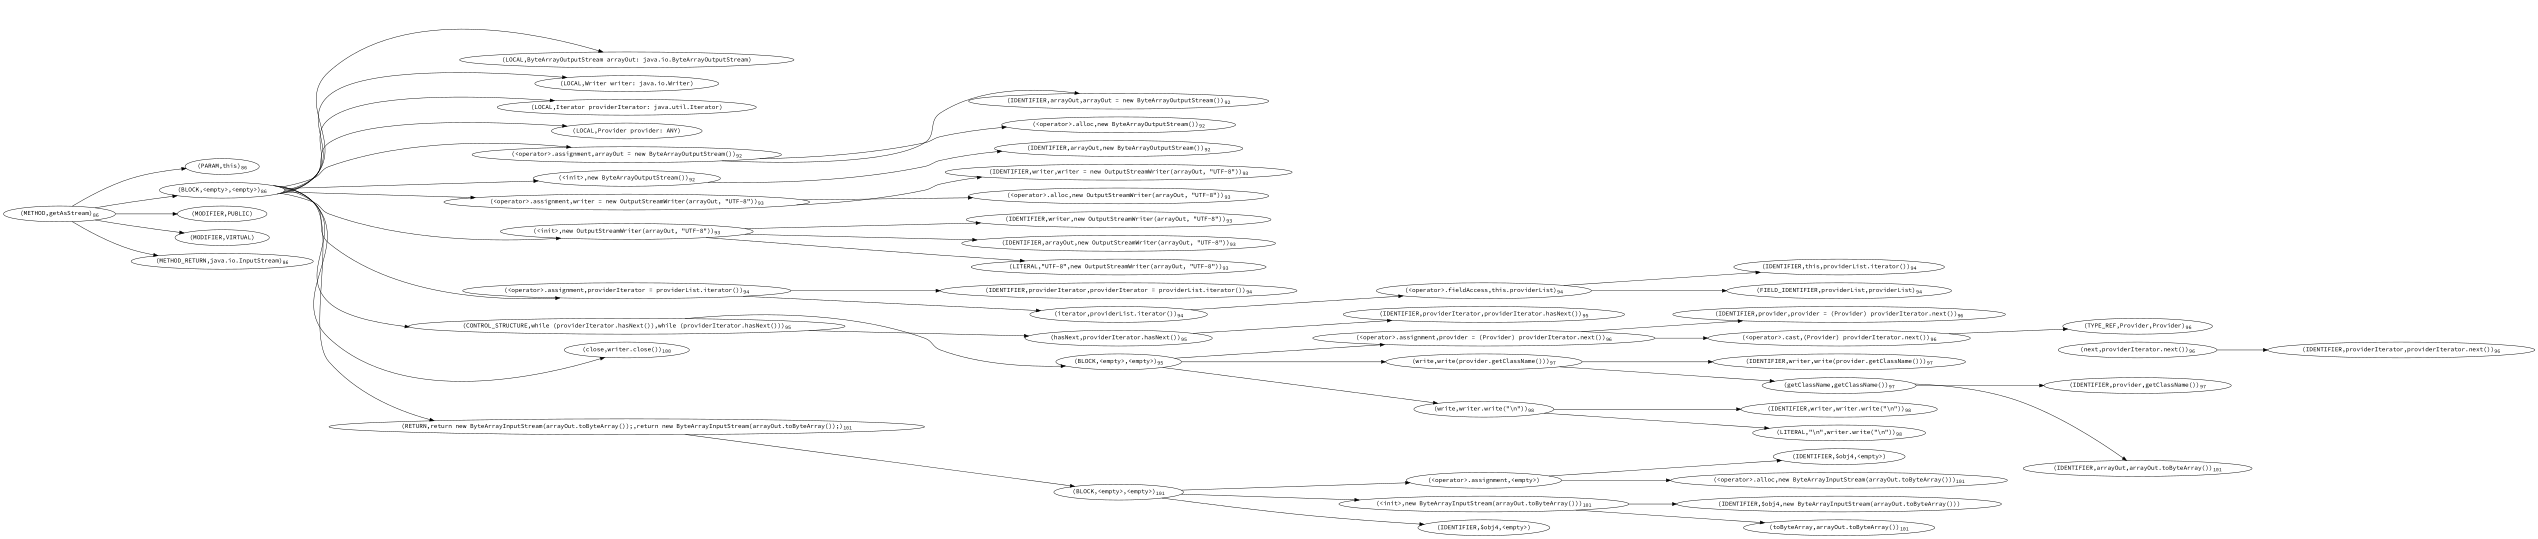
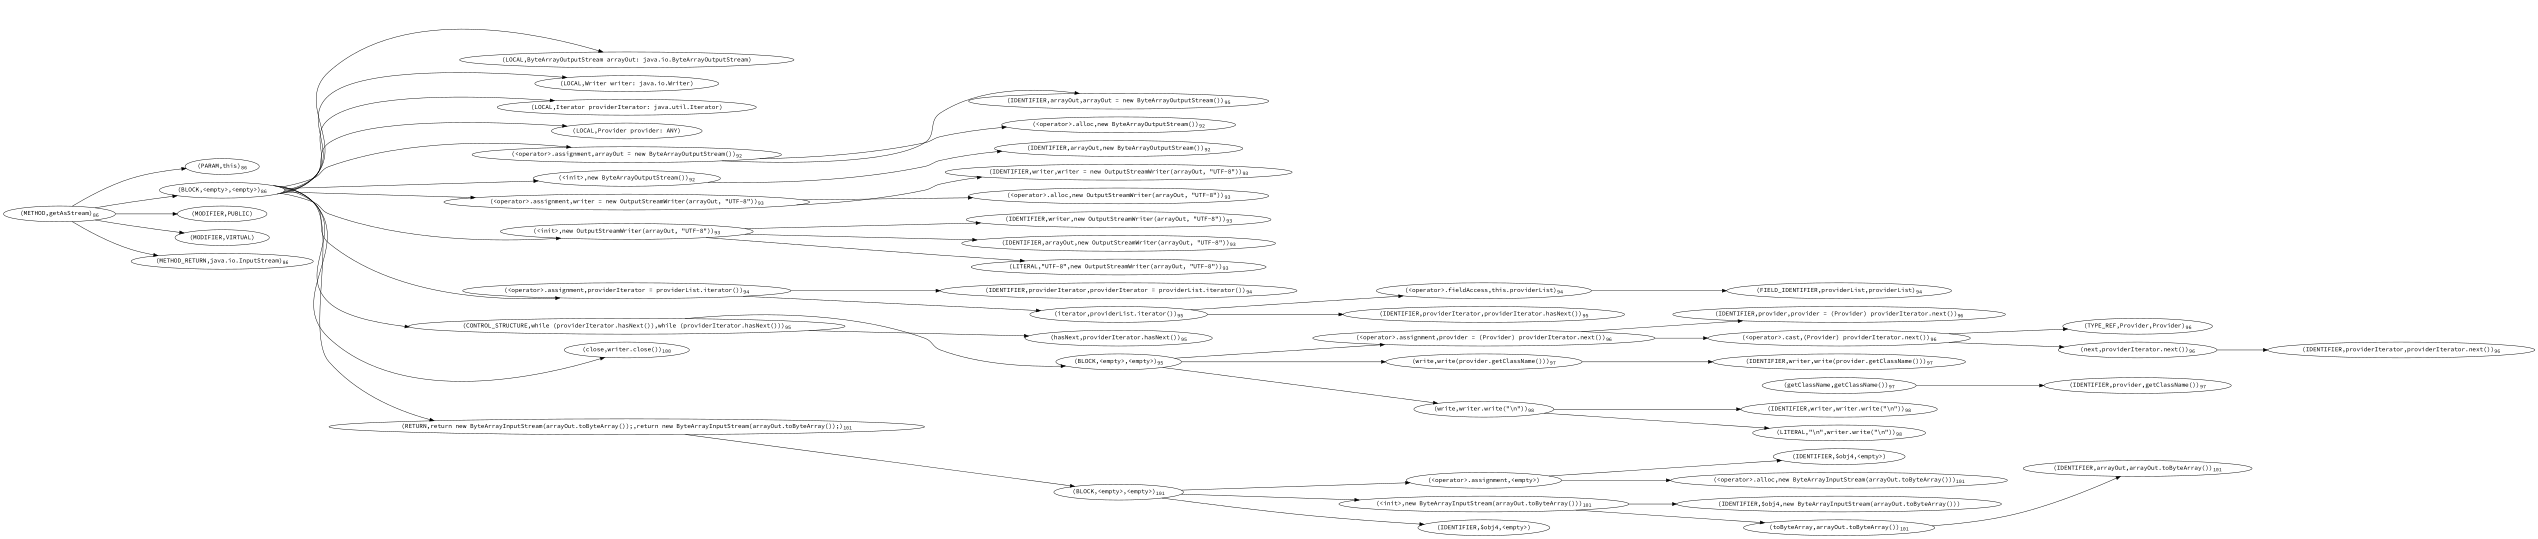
node "(IDENTIFIER,arrayOut,arrayOut = new ByteArrayOutputStream())": text "92" -> "95"
node "(IDENTIFIER,this,providerList.iterator())": removed
node "(iterator,providerList.iterator())": text "94" -> "95"
edge "(hasNext,providerIterator.hasNext())" -> "(IDENTIFIER,providerIterator,providerIterator.hasNext())": now "(iterator,providerList.iterator())" -> "(IDENTIFIER,providerIterator,providerIterator.hasNext())"
edge "(<operator>.cast,(Provider) providerIterator.next())" -> "(next,providerIterator.next())": added
edge "(write,write(provider.getClassName()))" -> "(getClassName,getClassName())": removed
edge "(getClassName,getClassName())" -> "(IDENTIFIER,arrayOut,arrayOut.toByteArray())": now "(toByteArray,arrayOut.toByteArray())" -> "(IDENTIFIER,arrayOut,arrayOut.toByteArray())"
